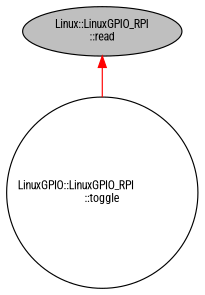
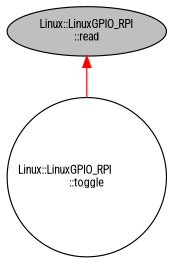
node "LinuxGPIO::LinuxGPIO_RPI ::toggle": label "LinuxGPIO::LinuxGPIO_RPI ::toggle" -> "Linux::LinuxGPIO_RPI ::toggle"
